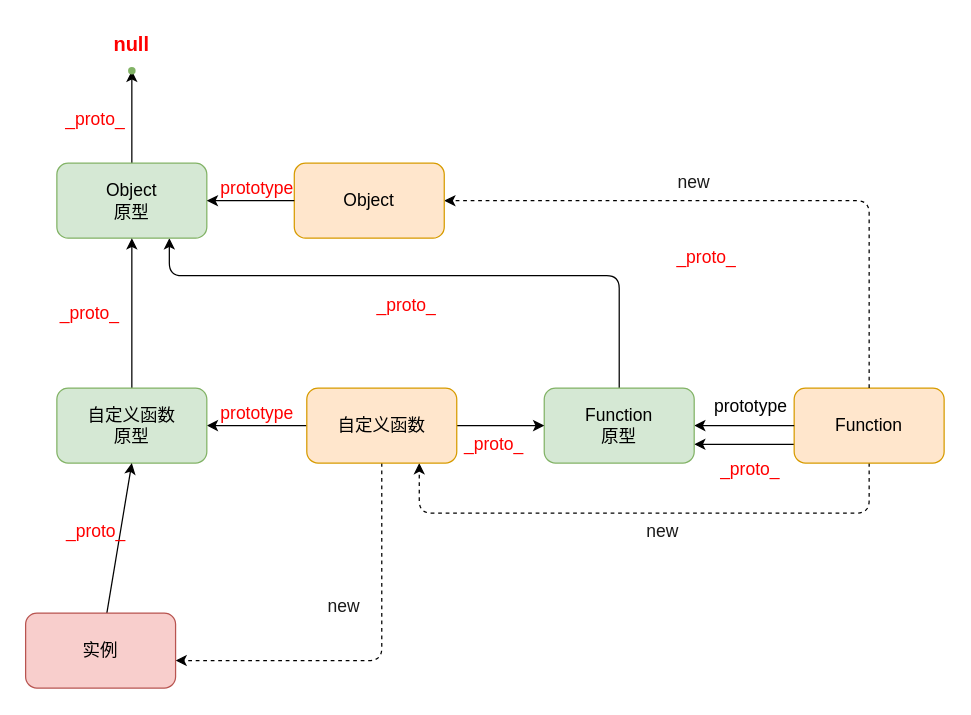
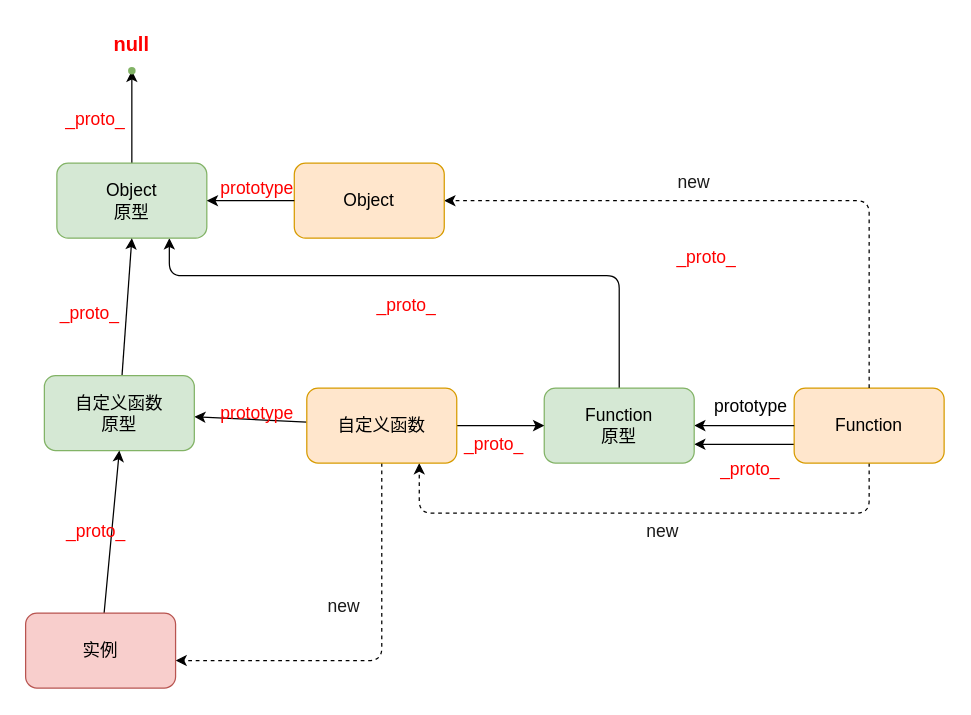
node "自定义函数 原型": moved (132, 426) -> (119, 413)
